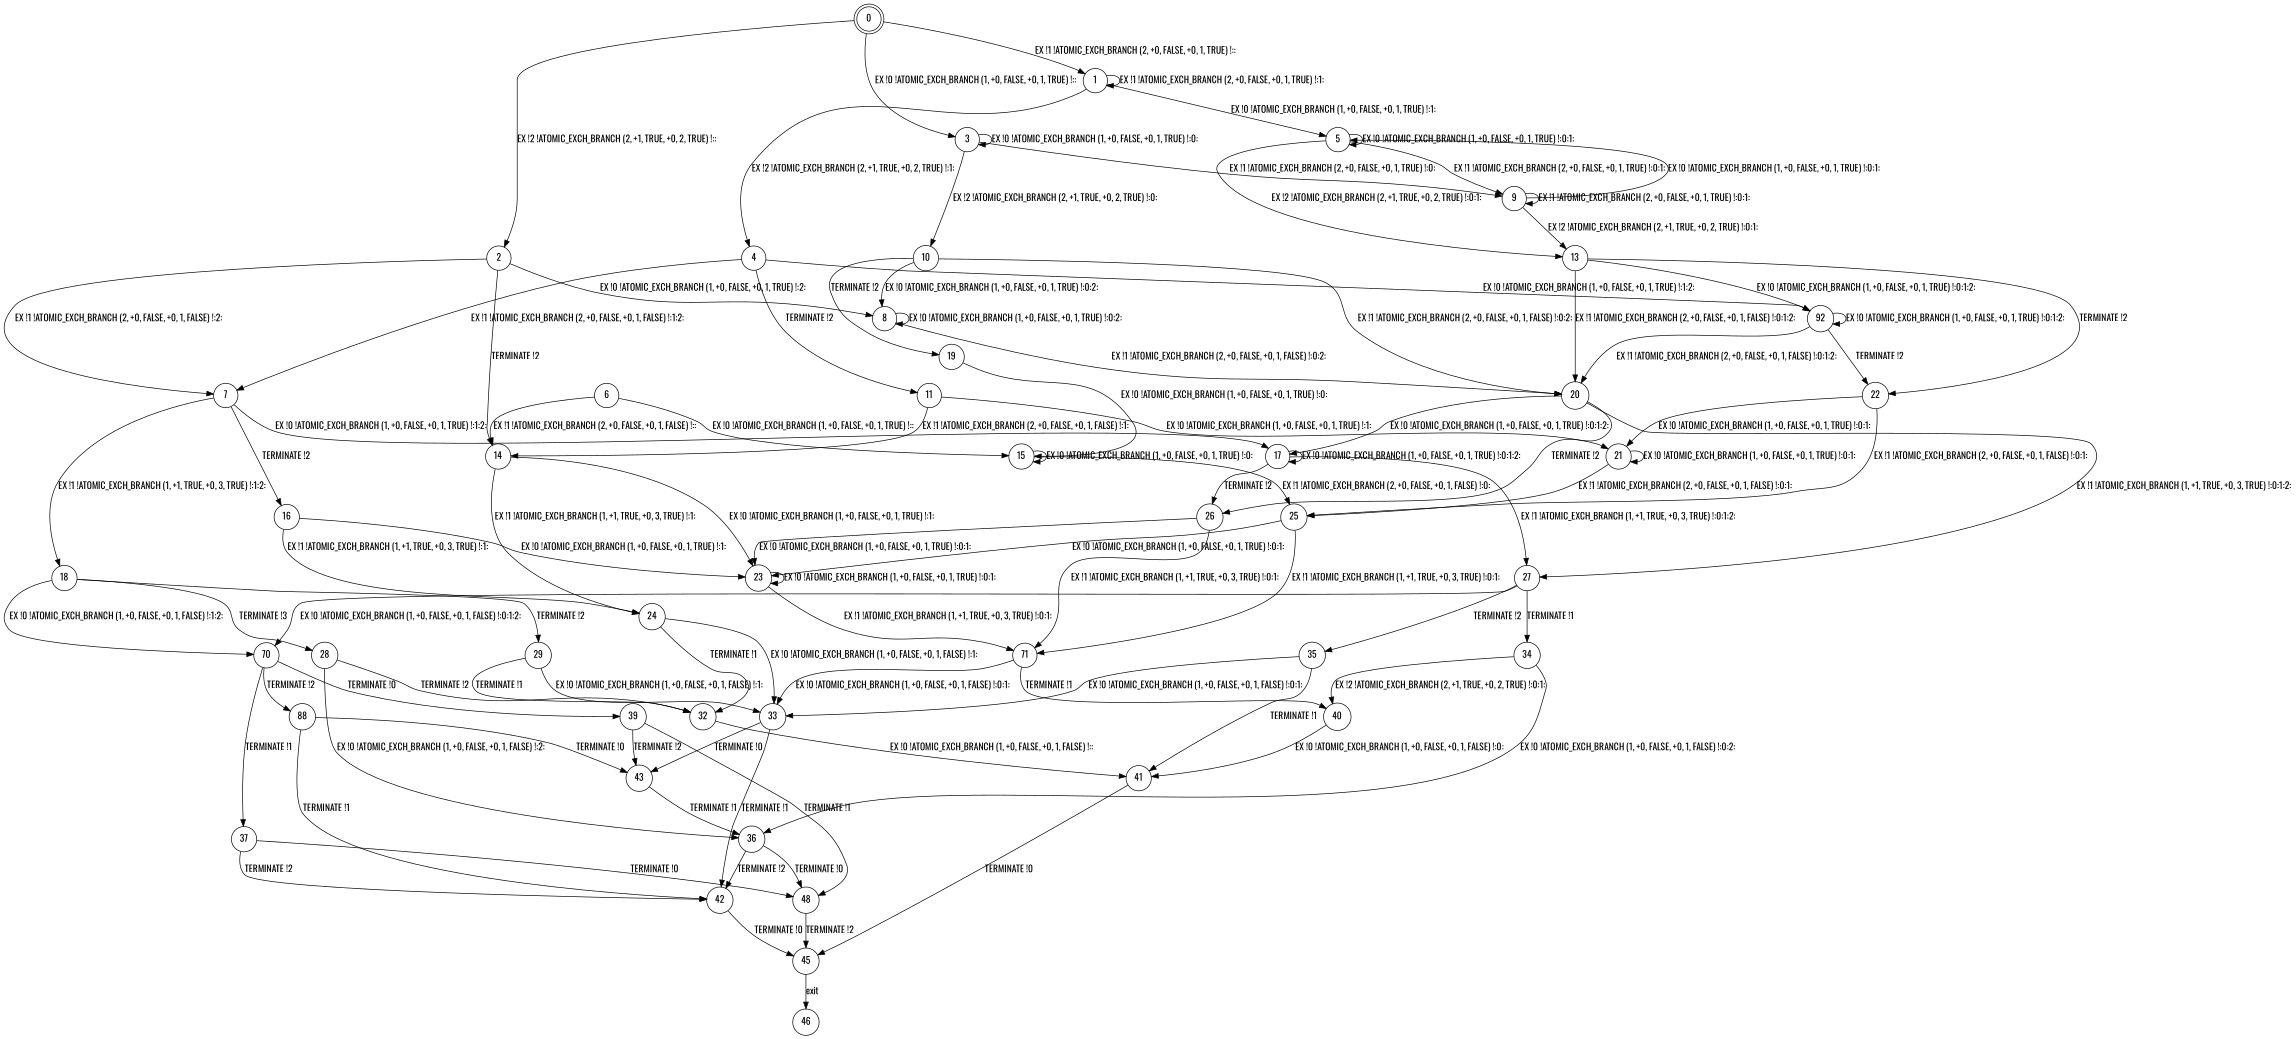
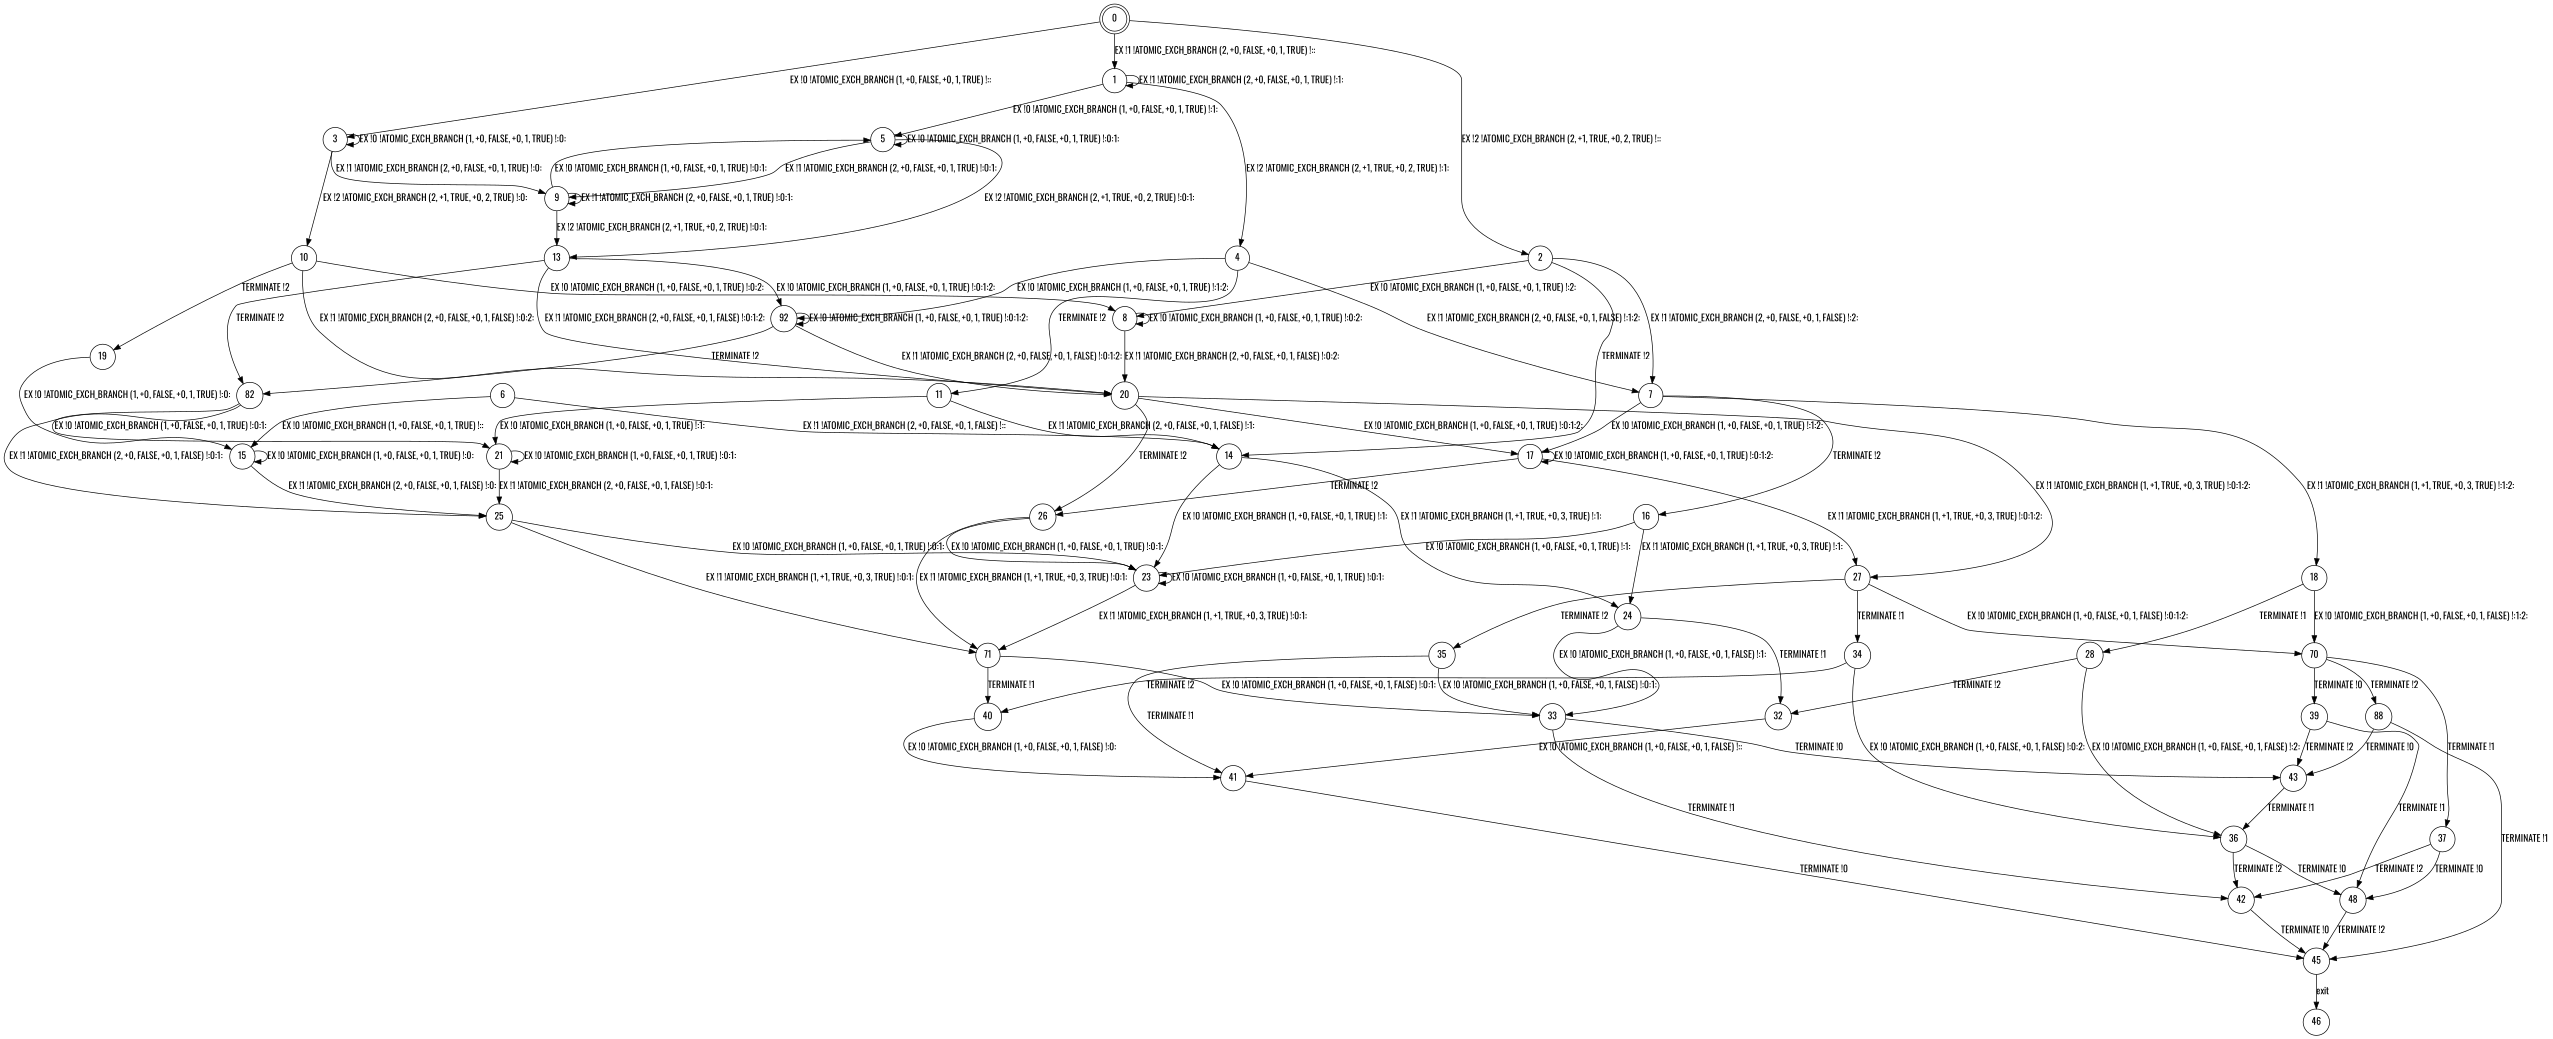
node "22": label "22" -> "82"
edge "18" -> "28": label "TERMINATE !3" -> "TERMINATE !1"
node "29": removed
edge "34" -> "40": label "EX !2 !ATOMIC_EXCH_BRANCH (2, +1, TRUE, +0, 2, TRUE) !:0:1:" -> "TERMINATE !2"
edge "88" -> "42": now "88" -> "45"
